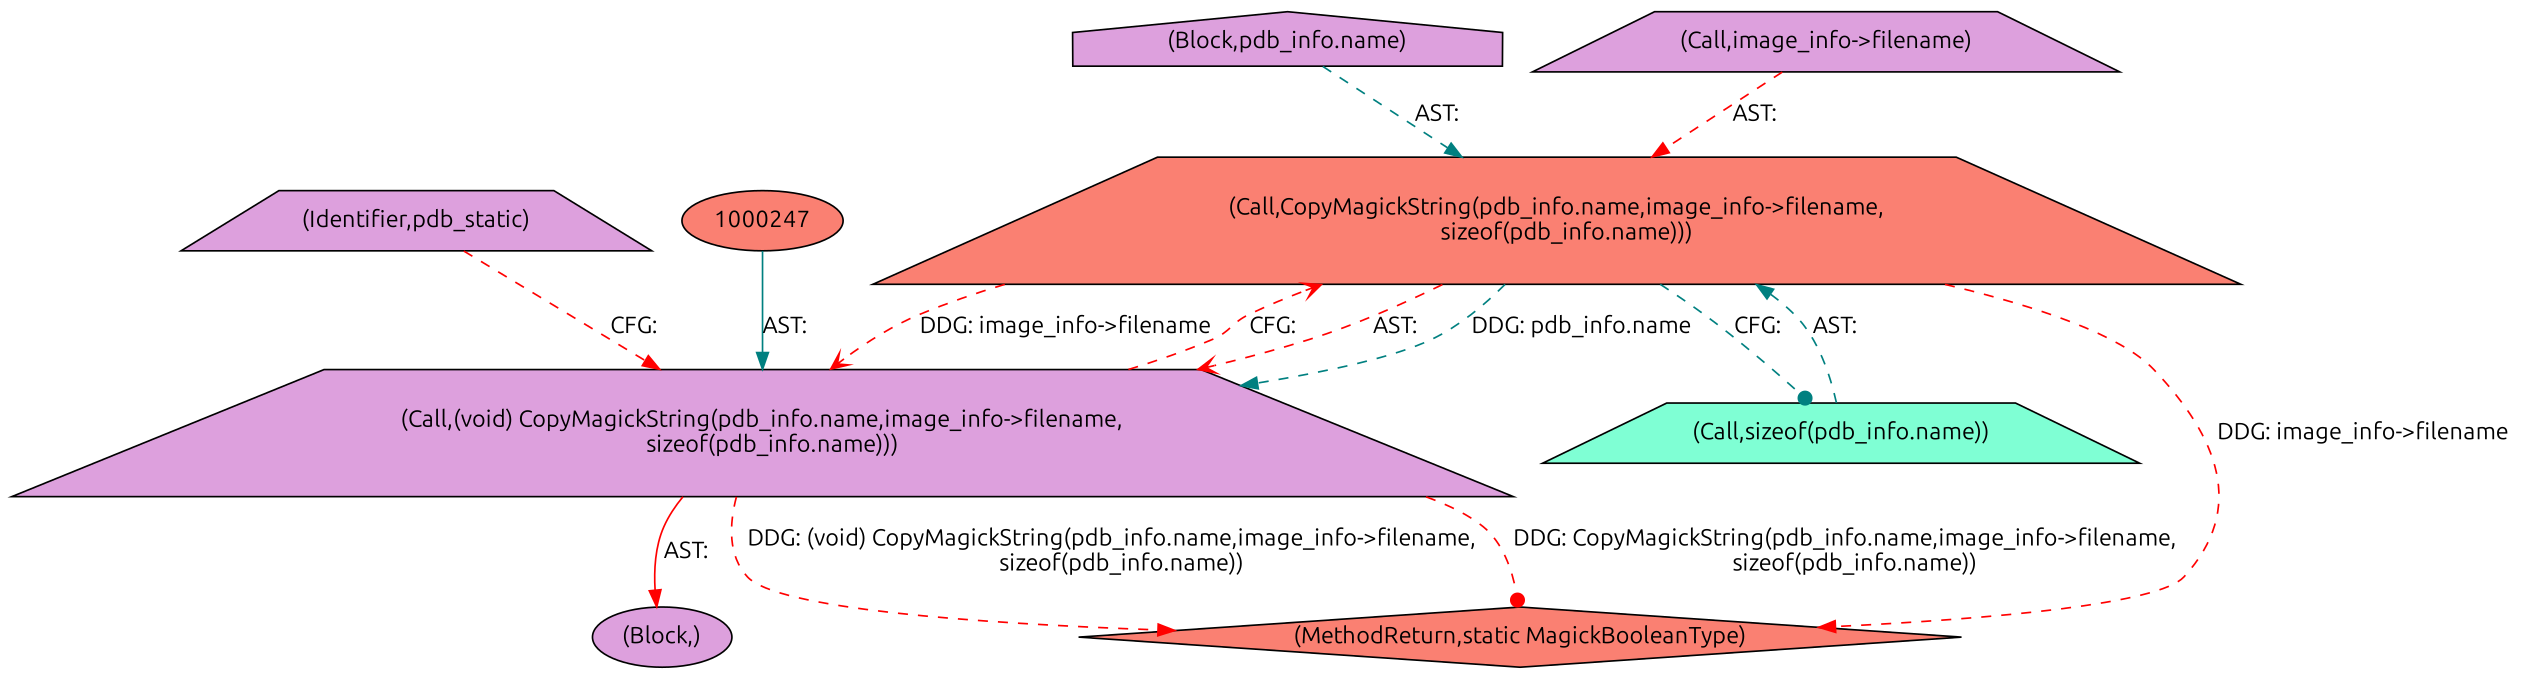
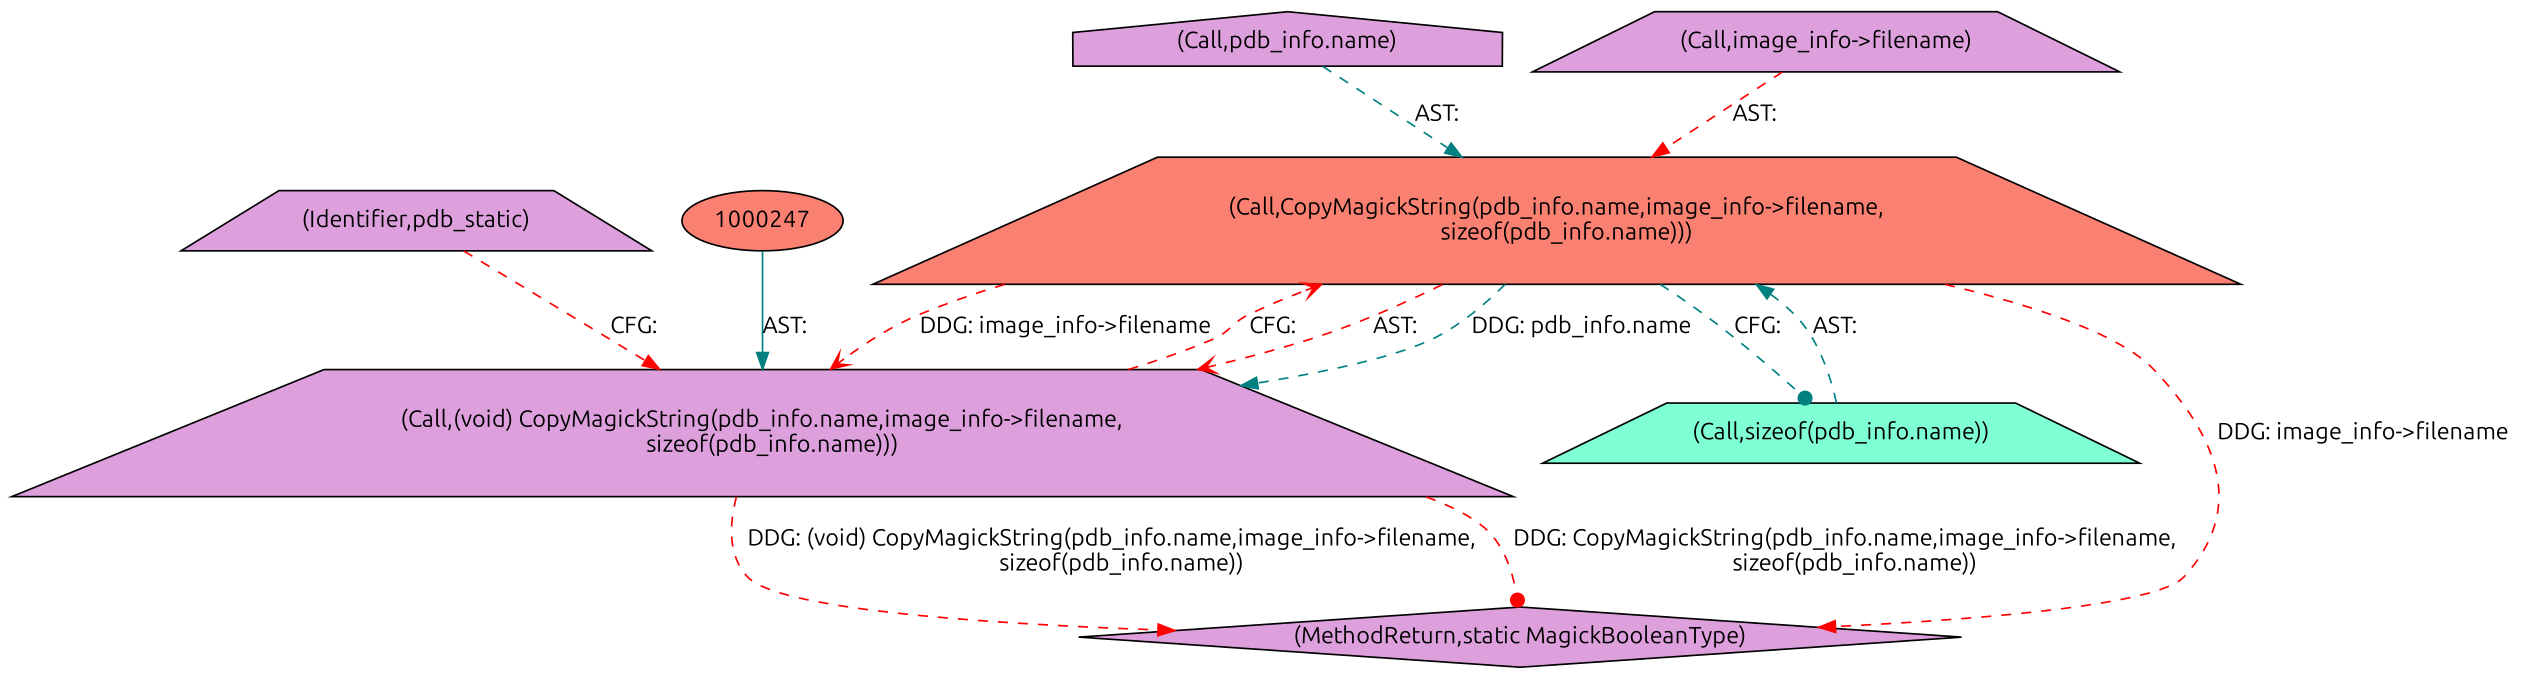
node "(Block,pdb_info.name)": label "(Block,pdb_info.name)" -> "(Call,pdb_info.name)"
node "(Block,)": removed
node "(MethodReturn,static MagickBooleanType)": fillcolor salmon -> plum
